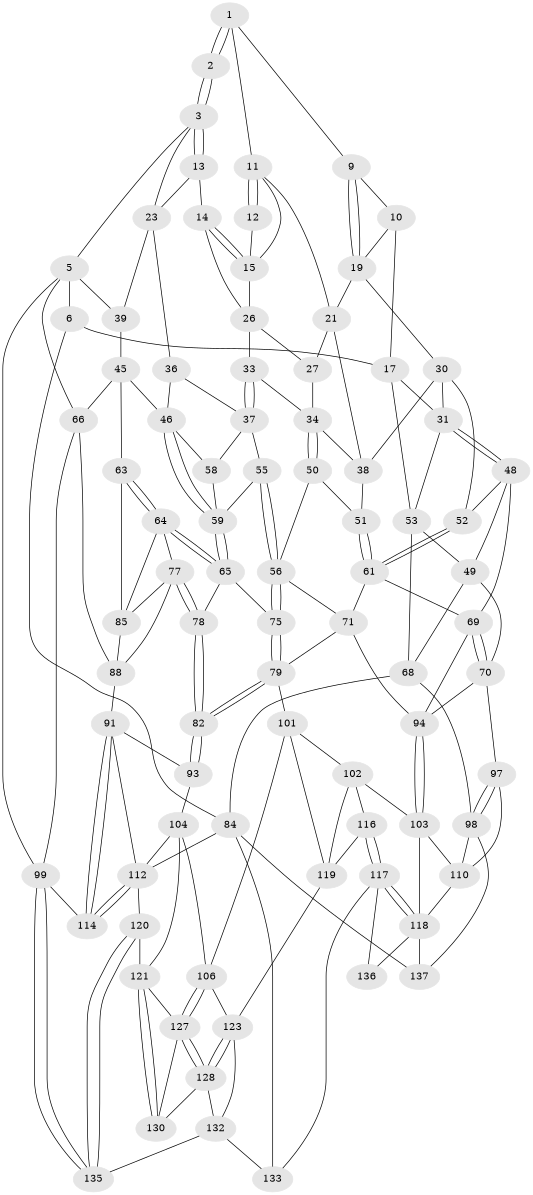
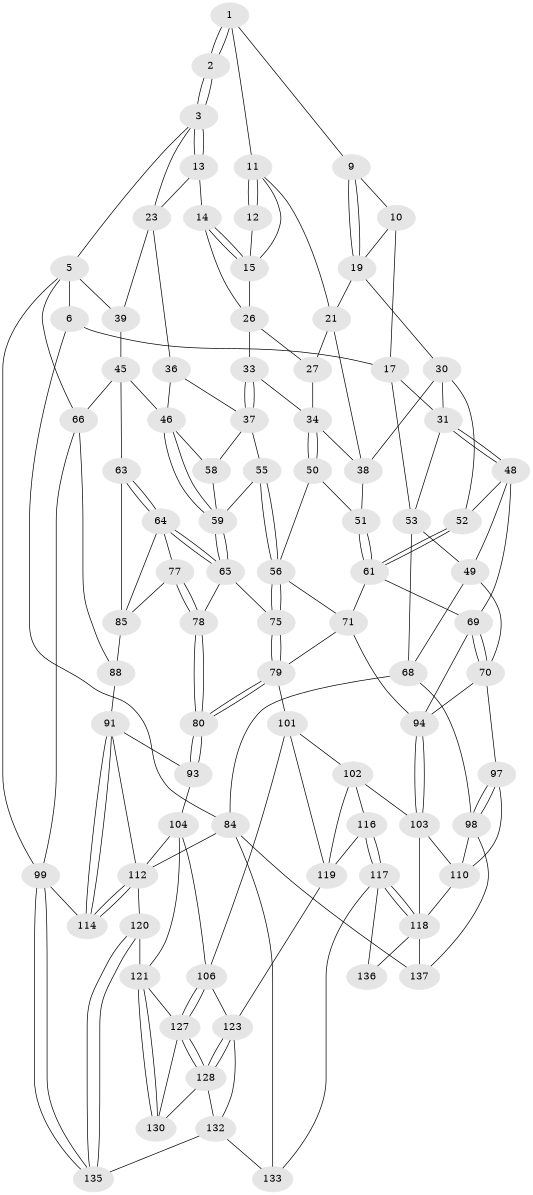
edge "77" -- "88": removed
node "82": label "82" -> "80"
